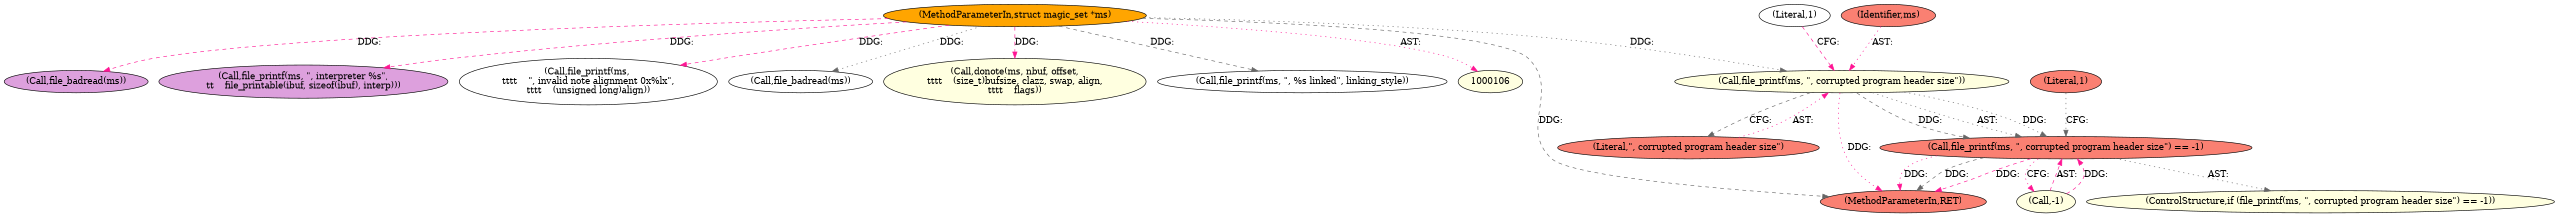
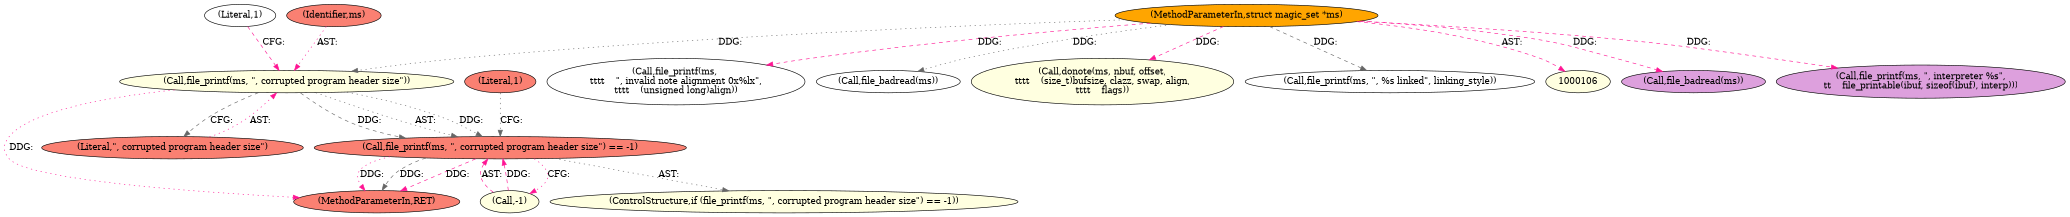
edge "(MethodParameterIn,struct magic_set *ms)" -> "1000106": style dotted -> dashed
edge "(MethodParameterIn,struct magic_set *ms)" -> "(MethodParameterIn,RET)": removed, label "DDG:"
